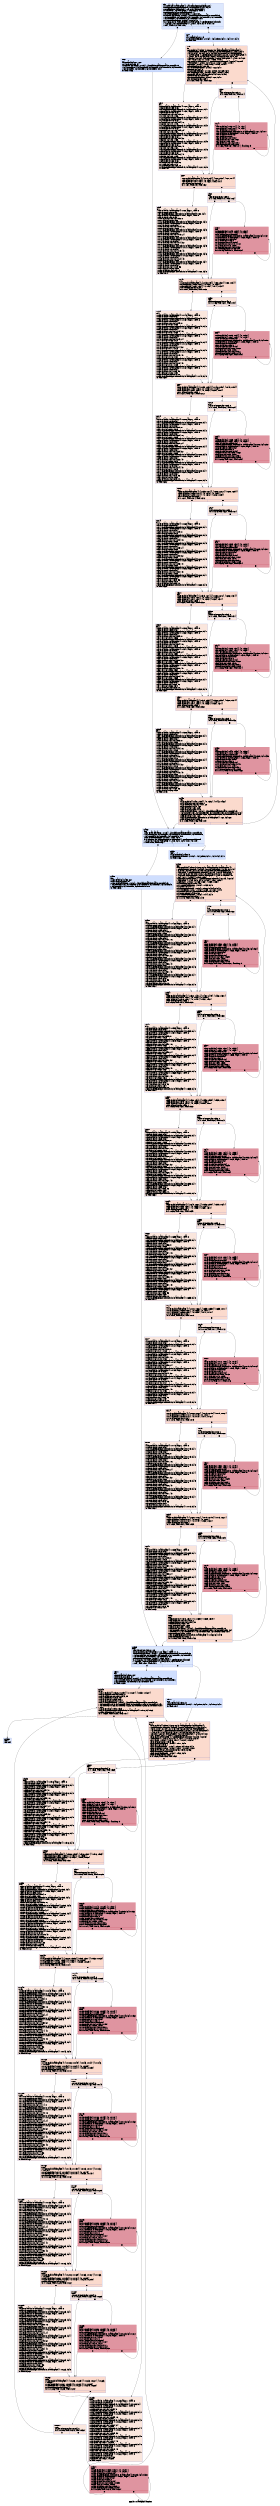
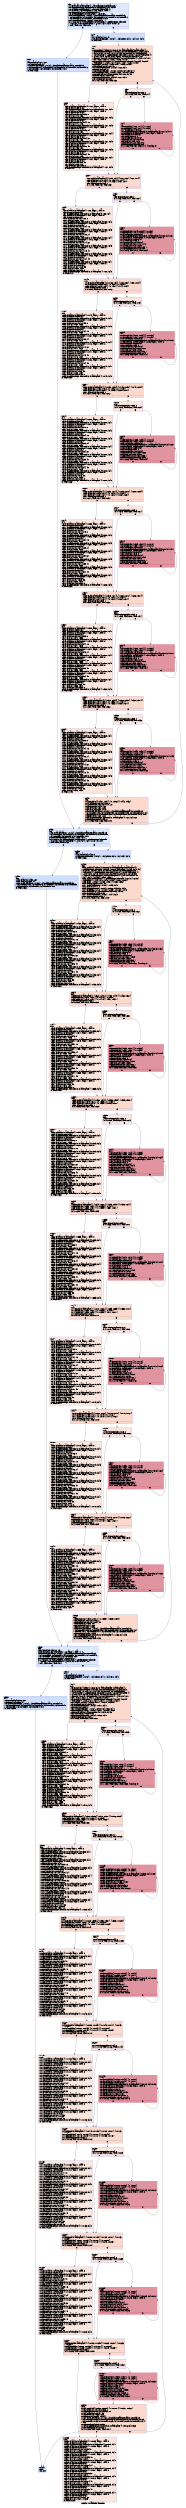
edge "%907:" -> "%1340:": now "%907:" -> "%1351:"
